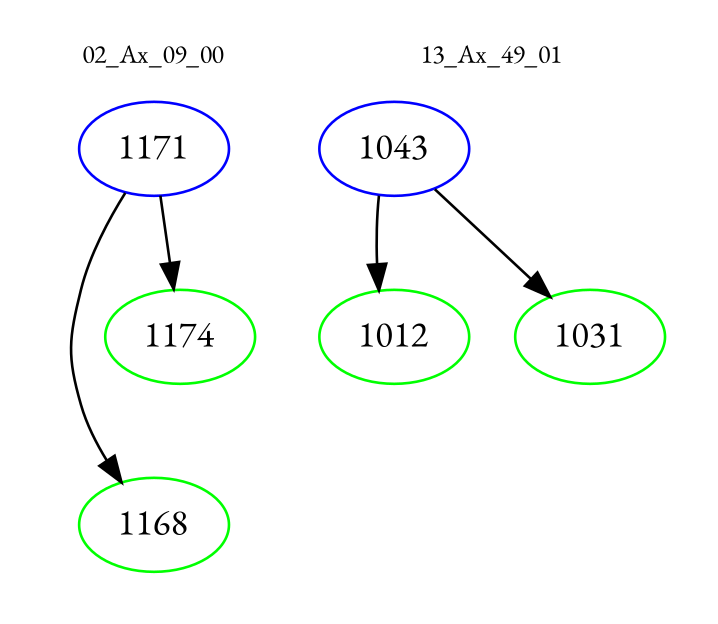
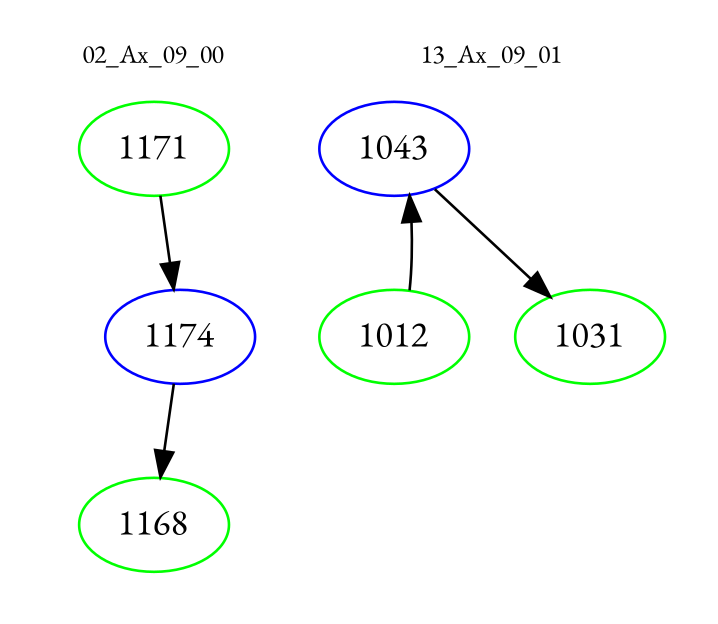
cluster "13_Ax_49_01": label "13_Ax_49_01" -> "13_Ax_09_01"
node "1171": color blue -> green
edge "1043" -> "1012": reversed
edge "1171" -> "1168": now "1174" -> "1168"
node "1174": color green -> blue
